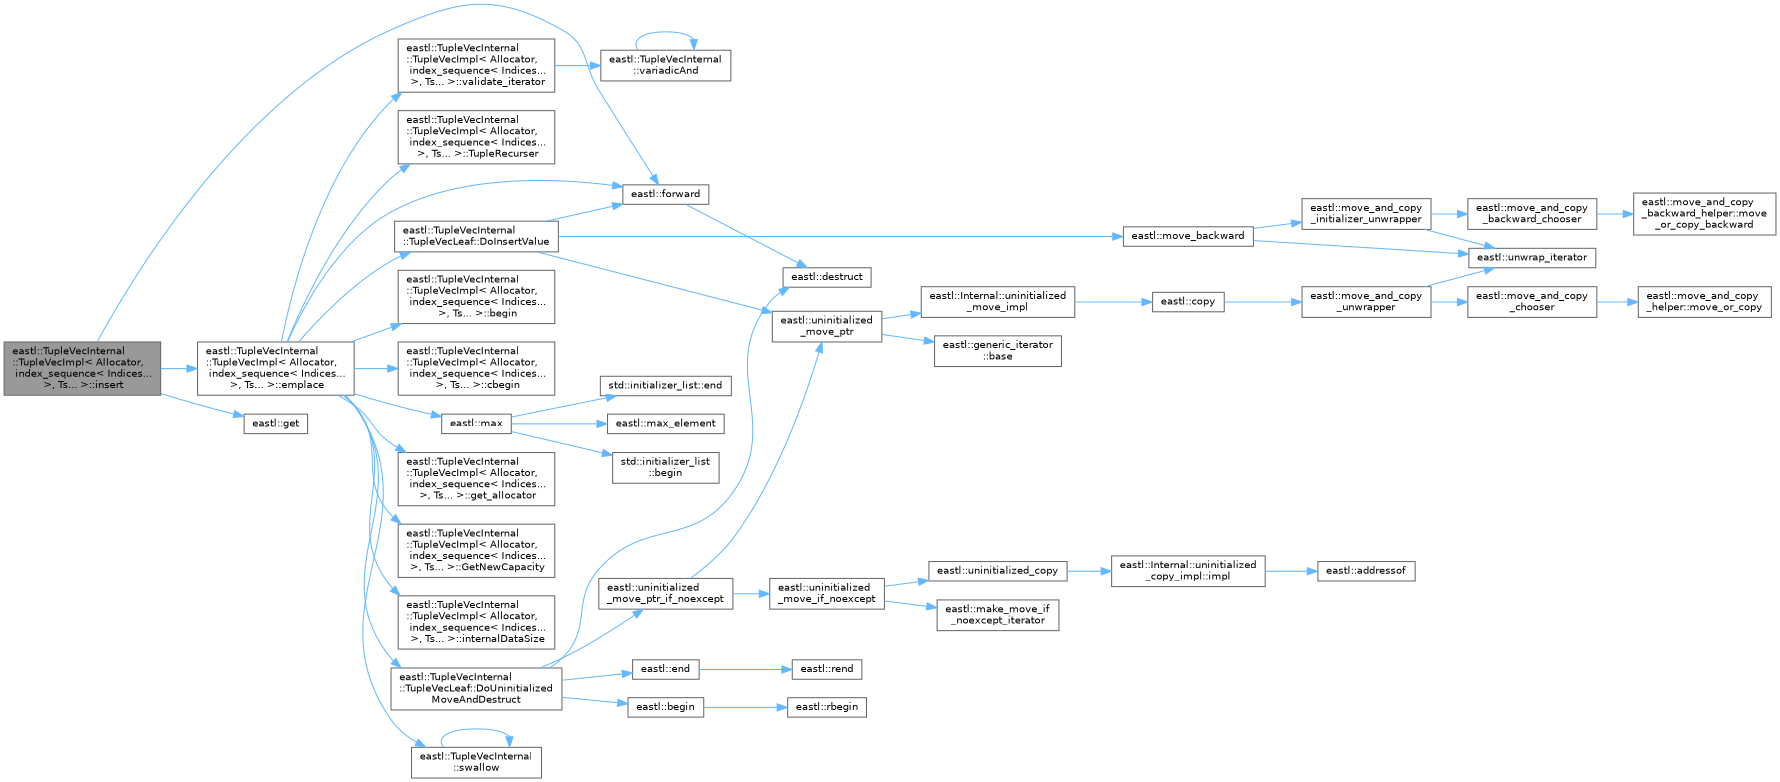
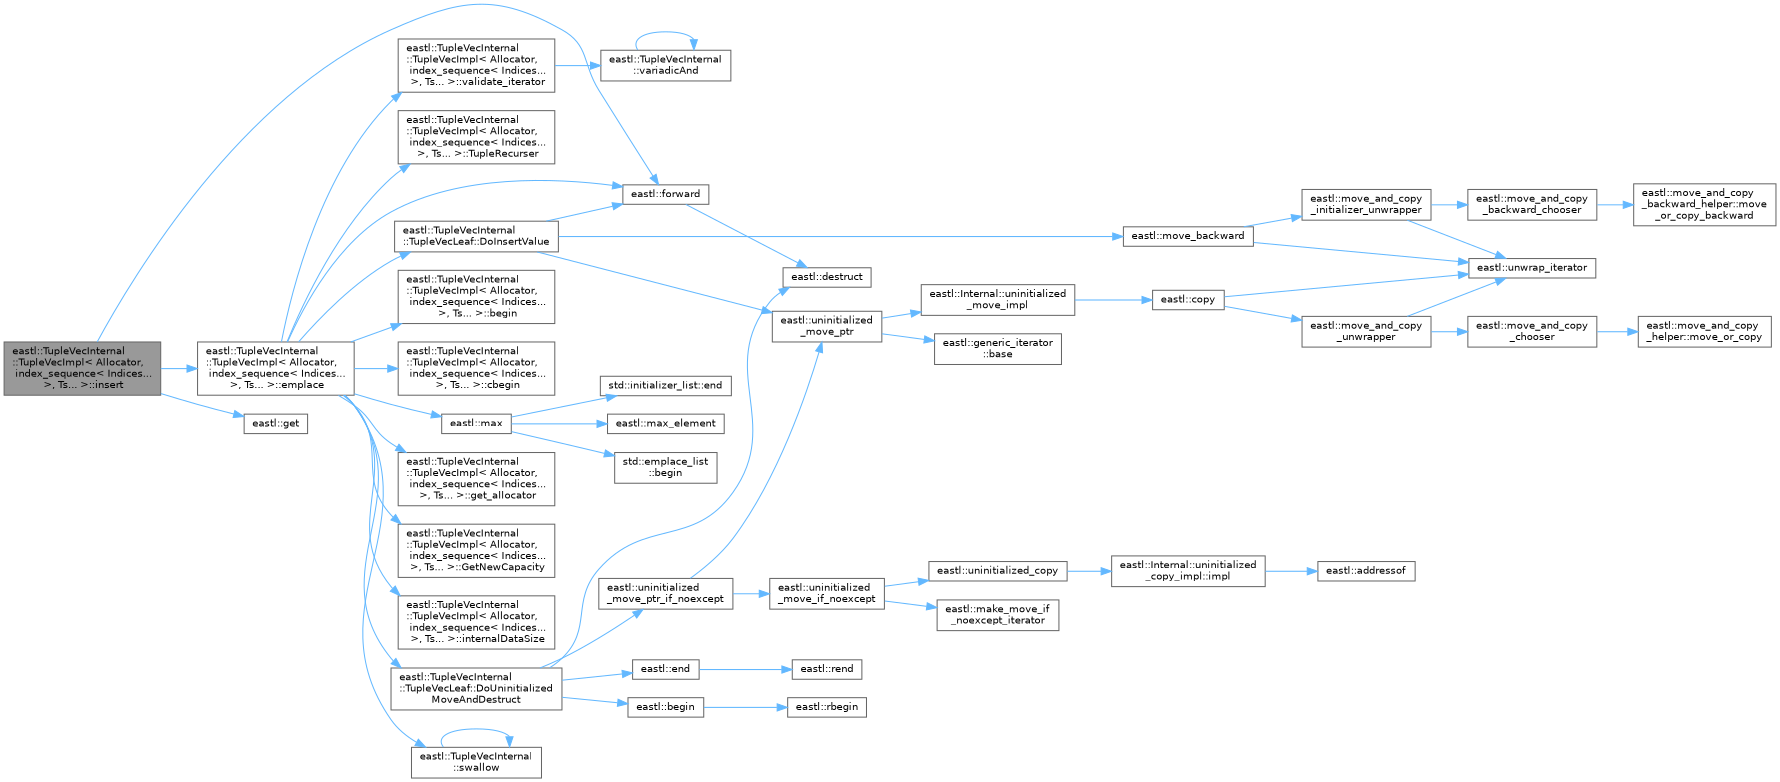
edge "eastl::copy" -> "eastl::unwrap_iterator": added
node "std::initializer_list ::begin": label "std::initializer_list ::begin" -> "std::emplace_list ::begin"
